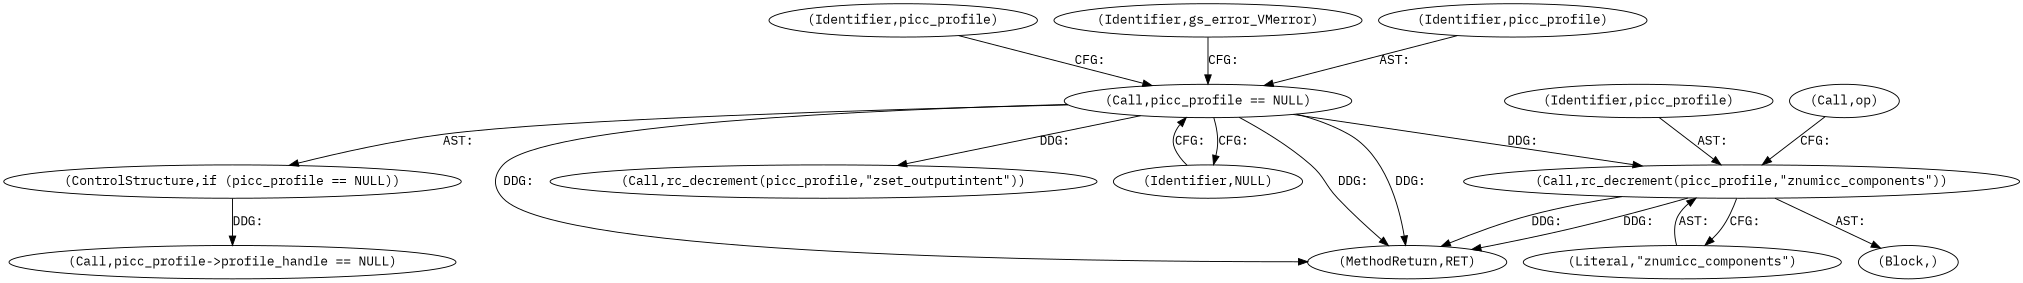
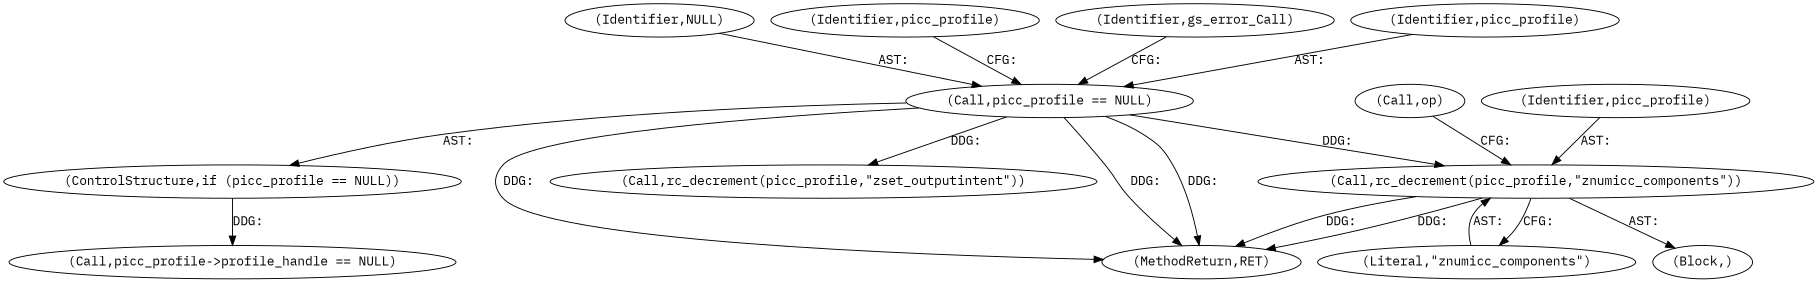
node "(Identifier,gs_error_VMerror)": label "(Identifier,gs_error_VMerror)" -> "(Identifier,gs_error_Call)"
edge "(Call,picc_profile == NULL)" -> "(Identifier,NULL)": removed, label "CFG:"
edge "(Identifier,NULL)" -> "(Call,picc_profile == NULL)": label "CFG: " -> "AST: "
